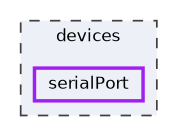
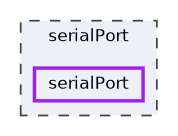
cluster "devices": label "devices" -> "serialPort"
